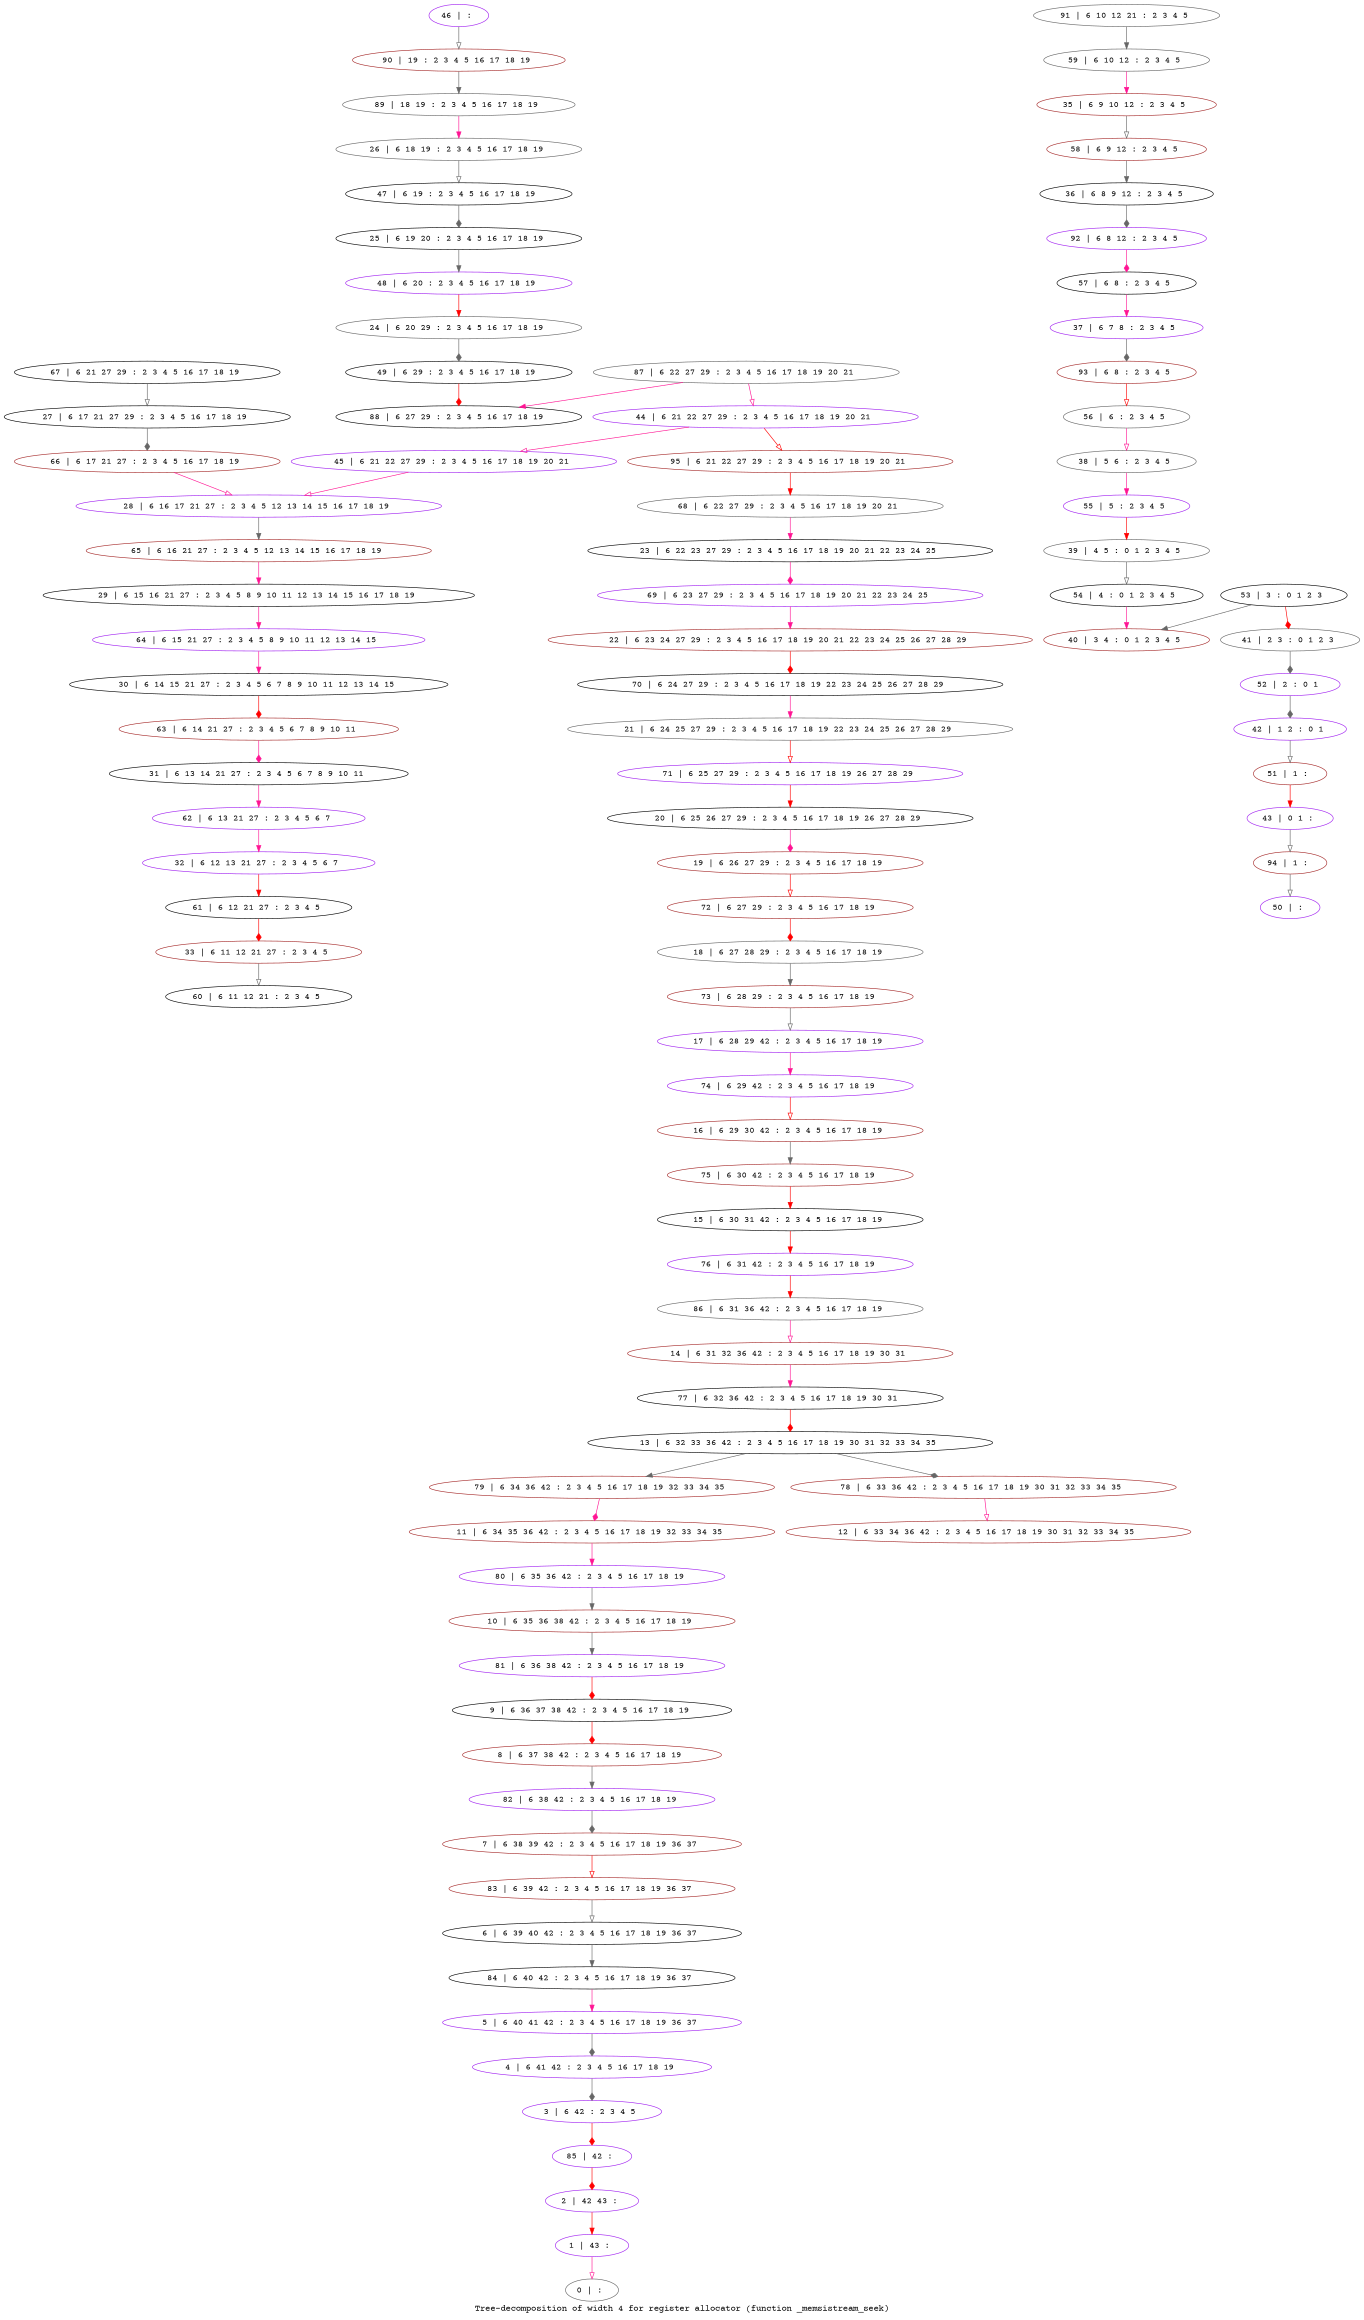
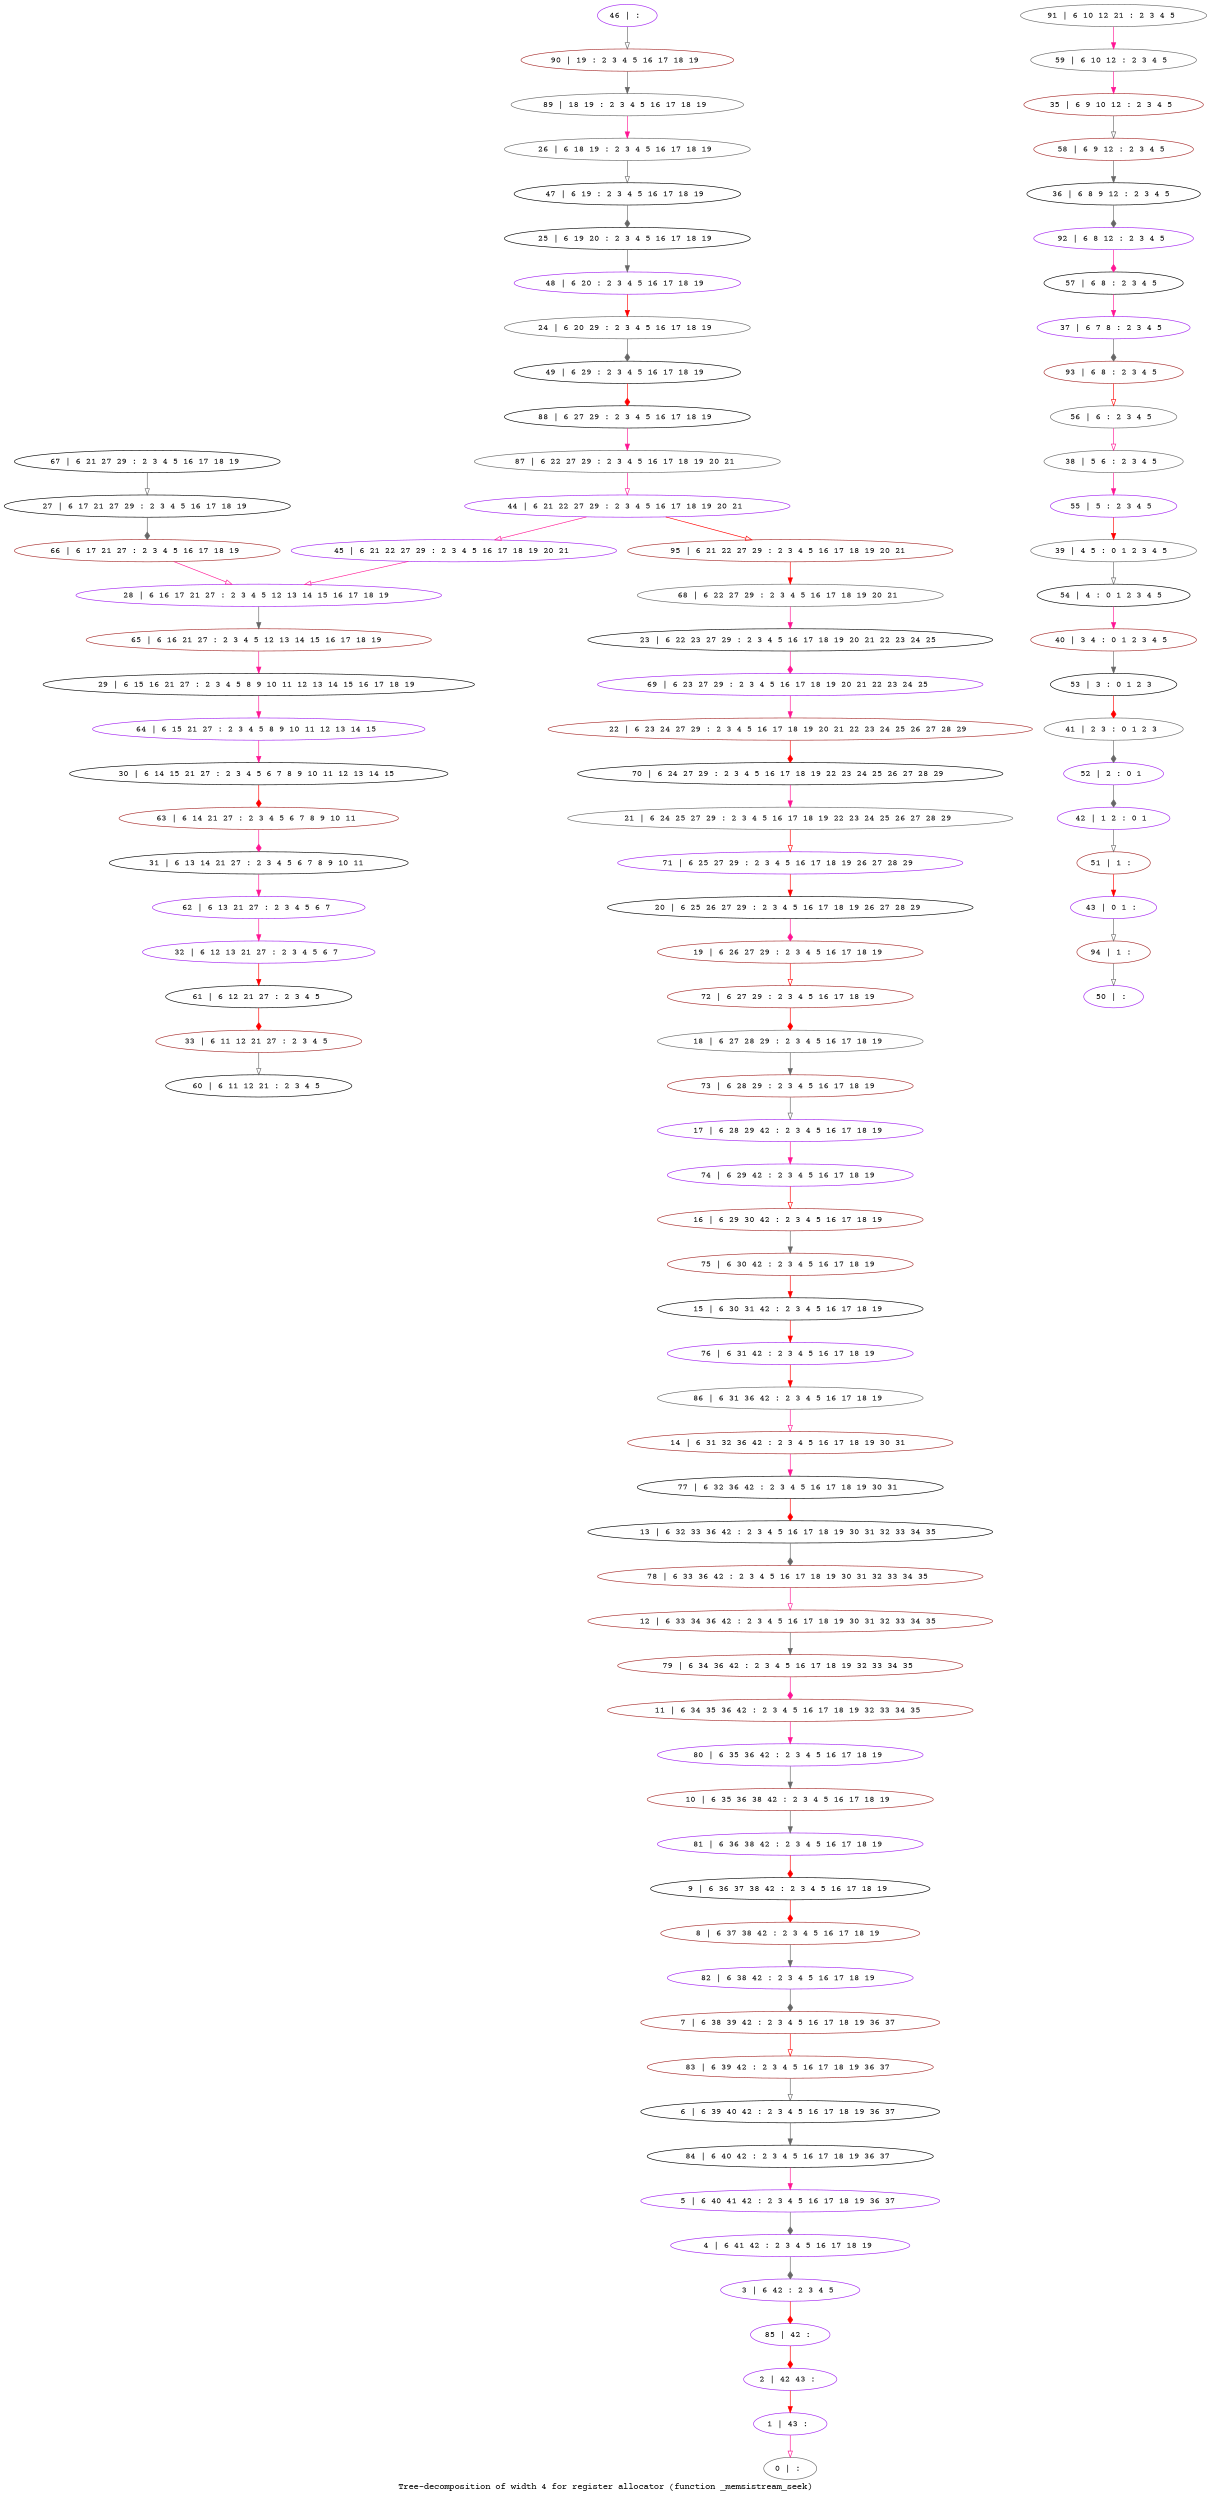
edge "91 | 6 10 12 21 : 2 3 4 5" -> "59 | 6 10 12 : 2 3 4 5": color gray40 -> deeppink
edge "87 | 6 22 27 29 : 2 3 4 5 16 17 18 19 20 21" -> "88 | 6 27 29 : 2 3 4 5 16 17 18 19": reversed
edge "53 | 3 : 0 1 2 3" -> "40 | 3 4 : 0 1 2 3 4 5": reversed
edge "13 | 6 32 33 36 42 : 2 3 4 5 16 17 18 19 30 31 32 33 34 35" -> "79 | 6 34 36 42 : 2 3 4 5 16 17 18 19 32 33 34 35": now "12 | 6 33 34 36 42 : 2 3 4 5 16 17 18 19 30 31 32 33 34 35" -> "79 | 6 34 36 42 : 2 3 4 5 16 17 18 19 32 33 34 35"
